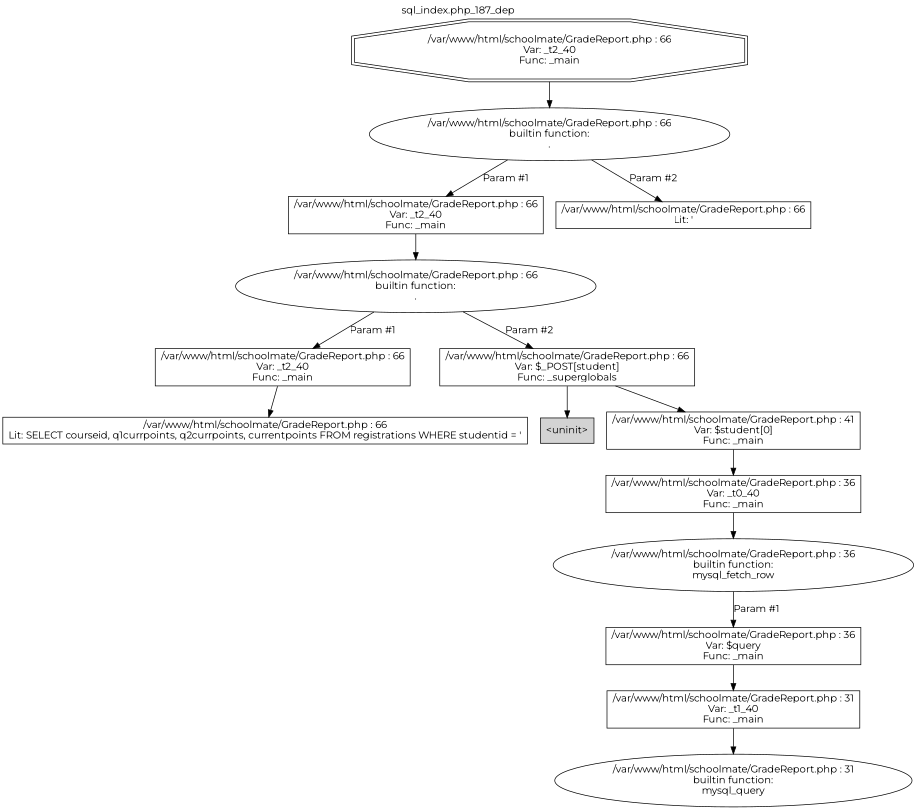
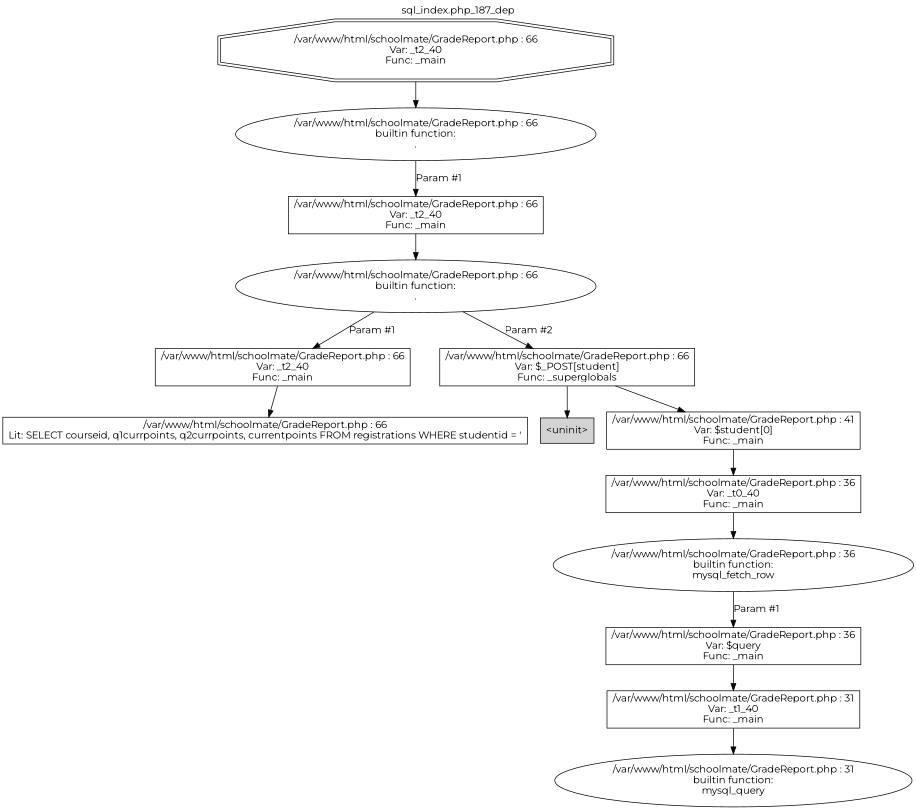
node "/var/www/html/schoolmate/GradeReport.php : 66 Lit: '": removed
